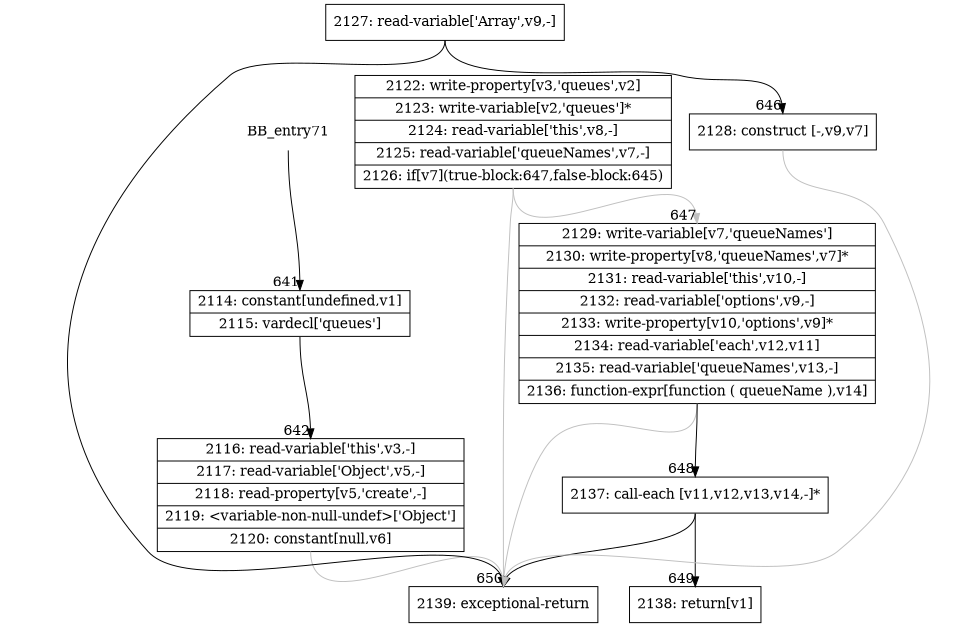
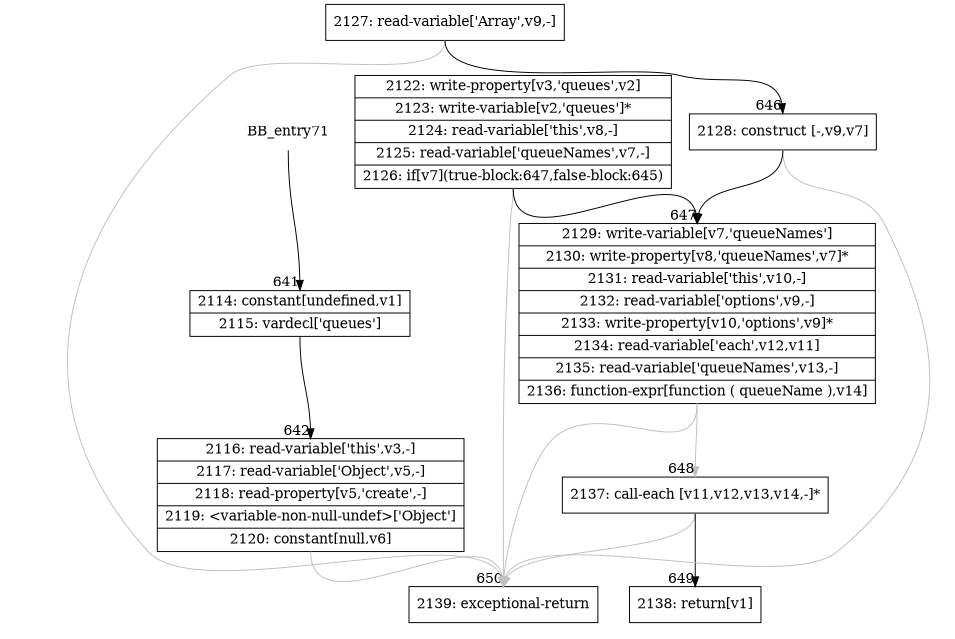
edge "2128: construct [-,v9,v7]" -> "2129: write-variable[v7,'queueNames']": added
edge "2122: write-property[v3,'queues',v2]" -> "2129: write-variable[v7,'queueNames']": color gray -> black
edge "2127: read-variable['Array',v9,-]" -> "2139: exceptional-return": color black -> gray
edge "2129: write-variable[v7,'queueNames']" -> "2137: call-each [v11,v12,v13,v14,-]*": color black -> gray
edge "2137: call-each [v11,v12,v13,v14,-]*" -> "2139: exceptional-return": color black -> gray
